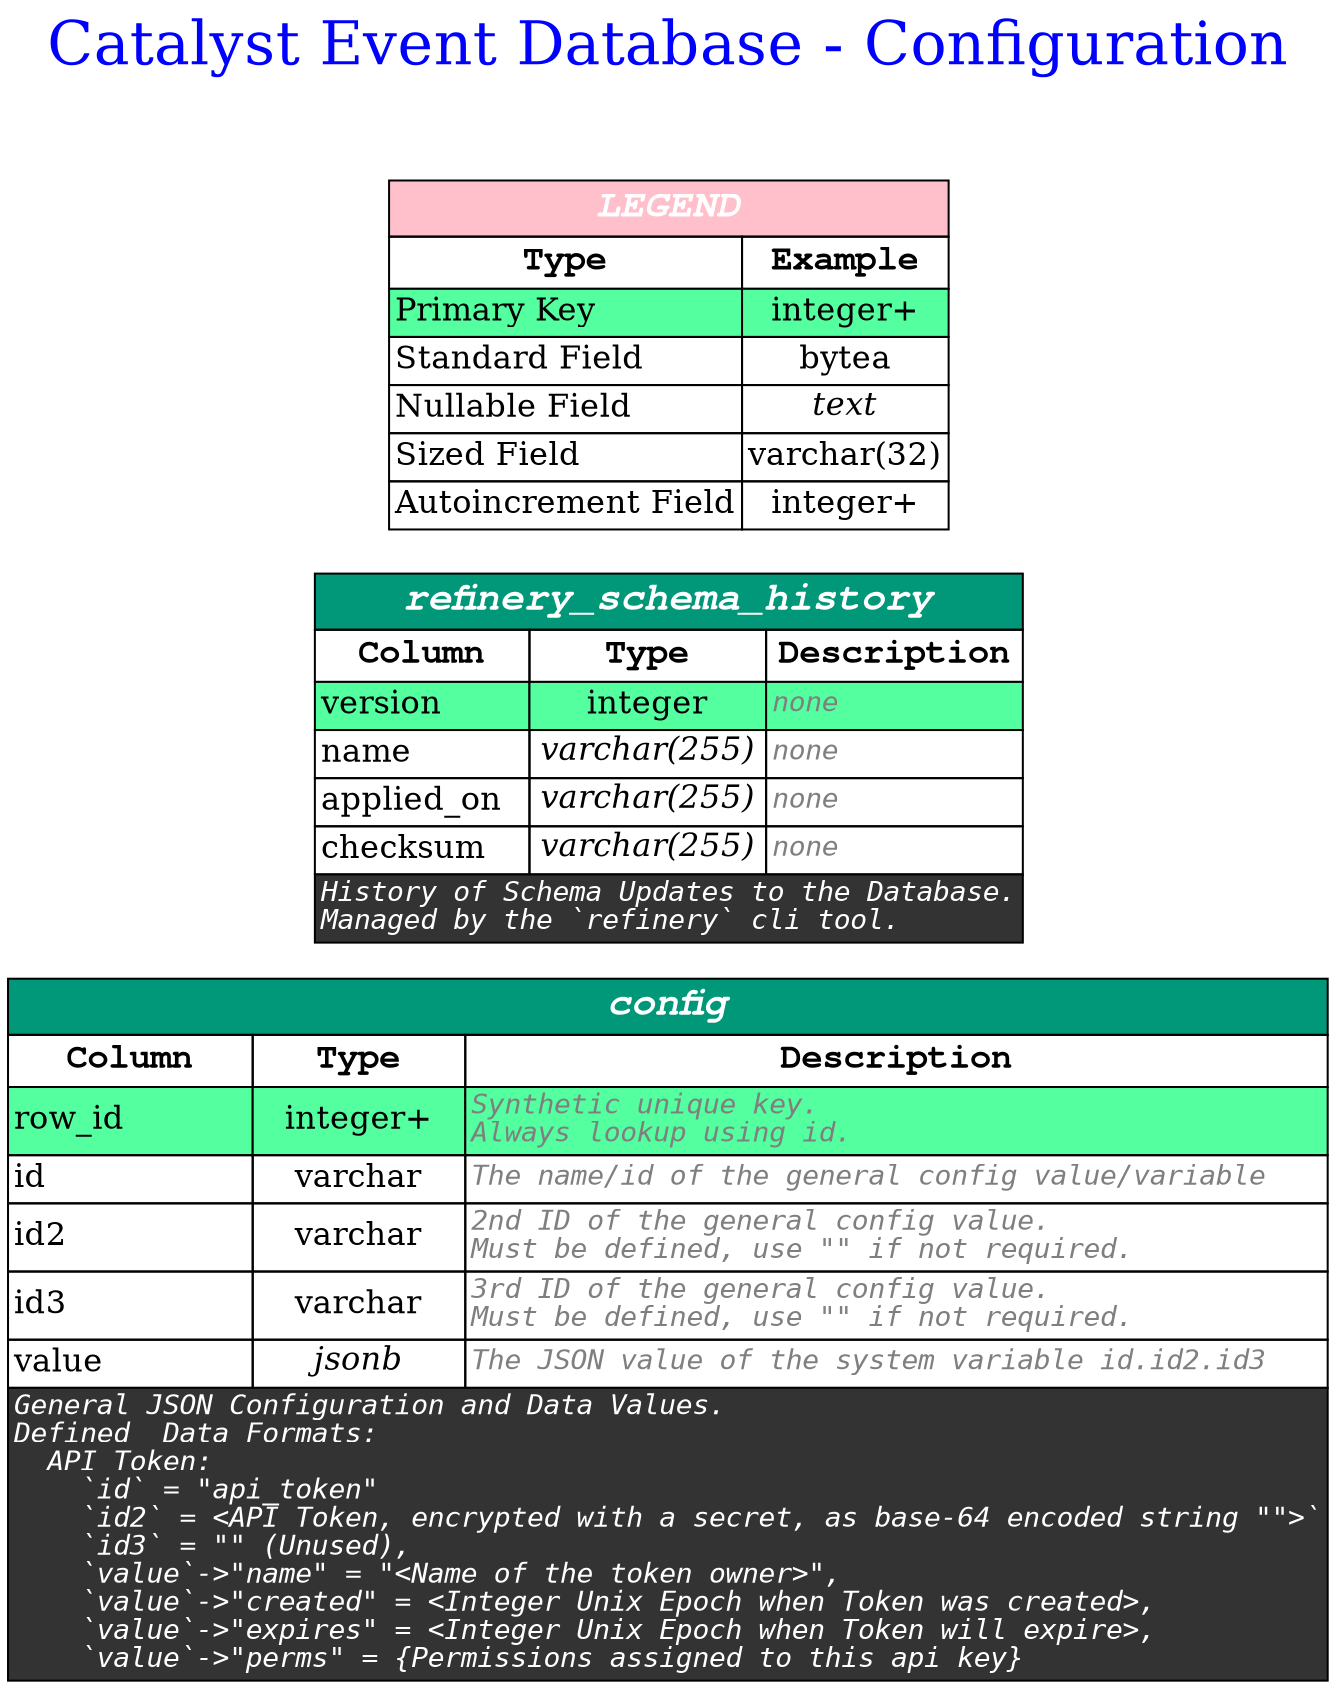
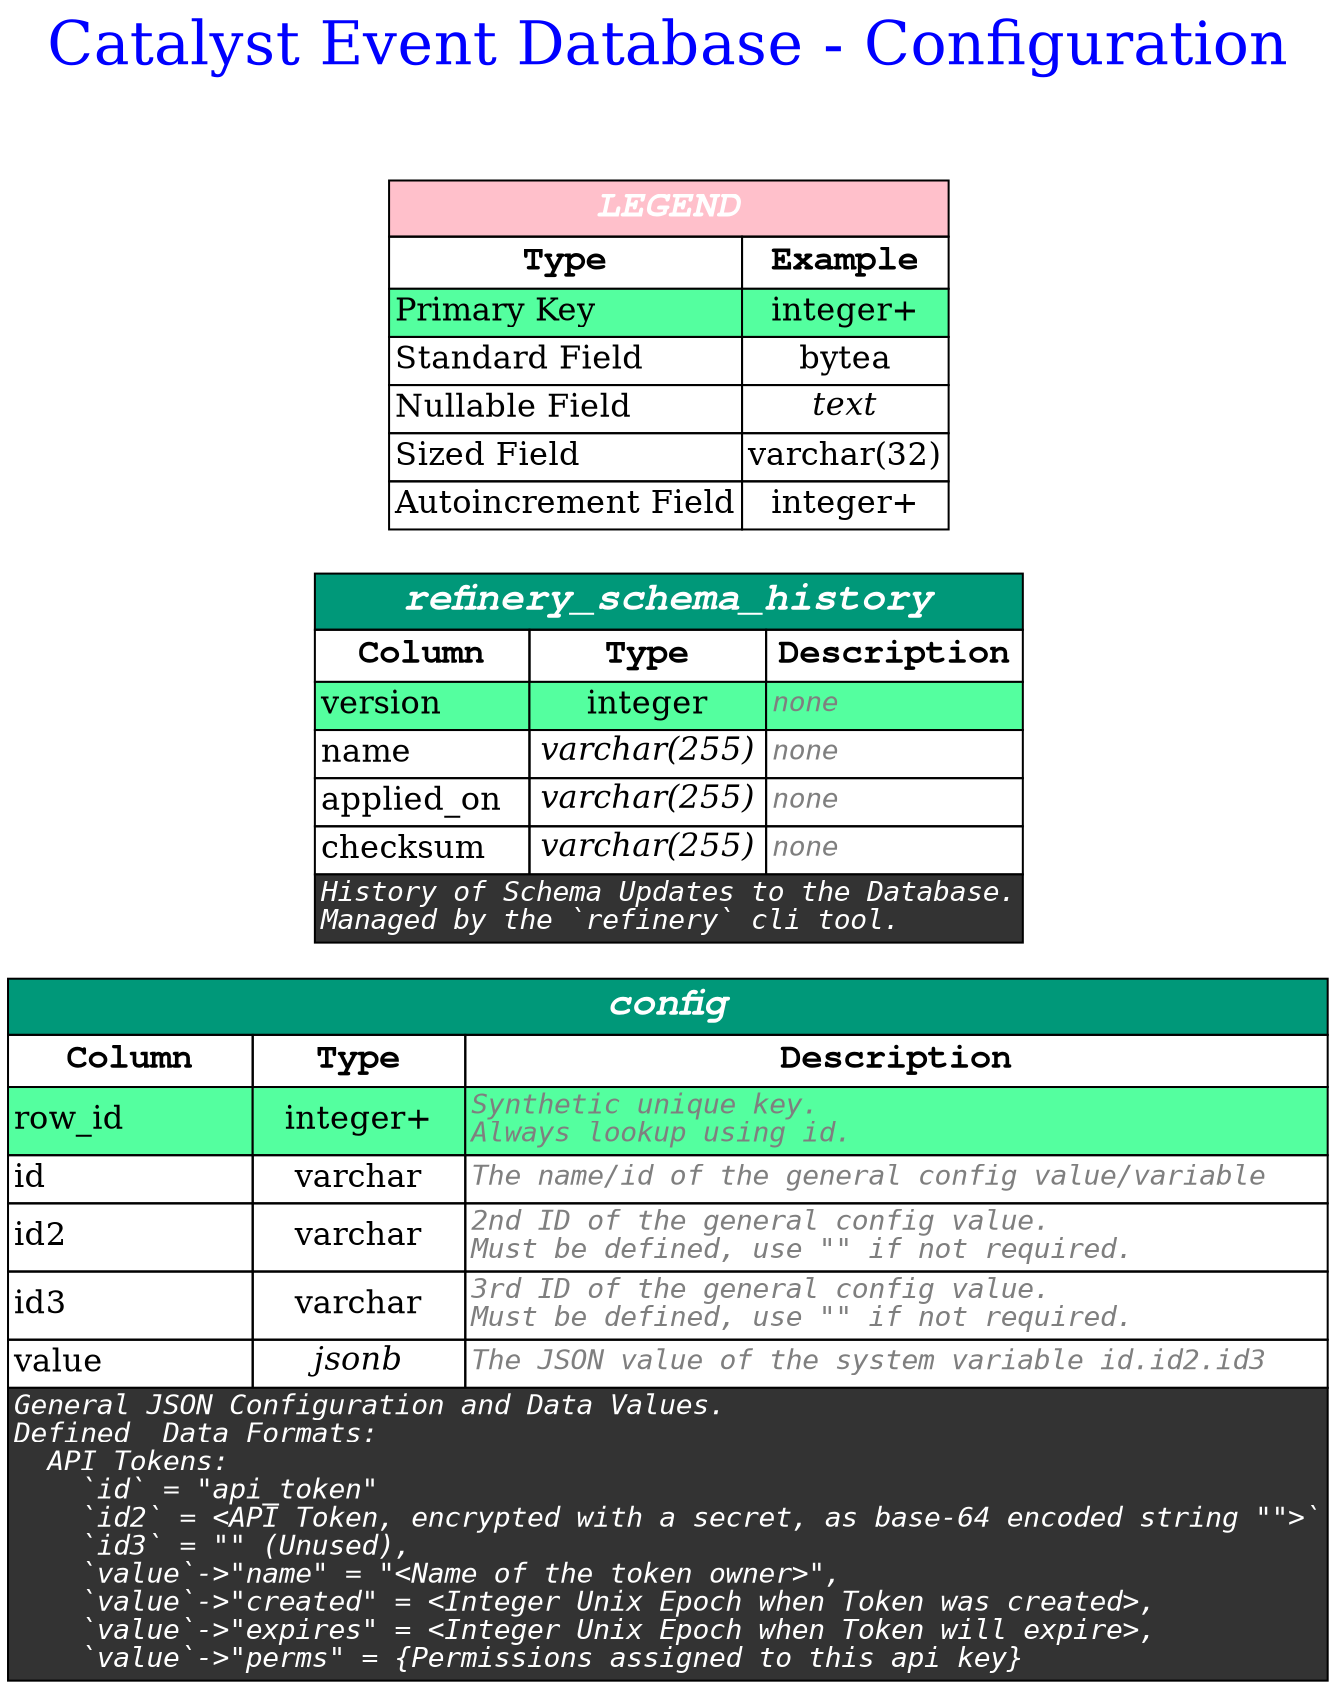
node "config": text "API Token:" -> "API Tokens:"
